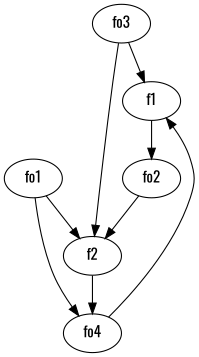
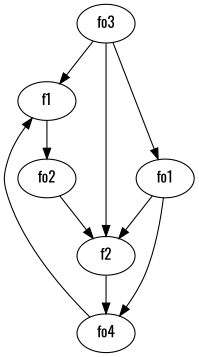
edge "fo3" -> "fo1": added
